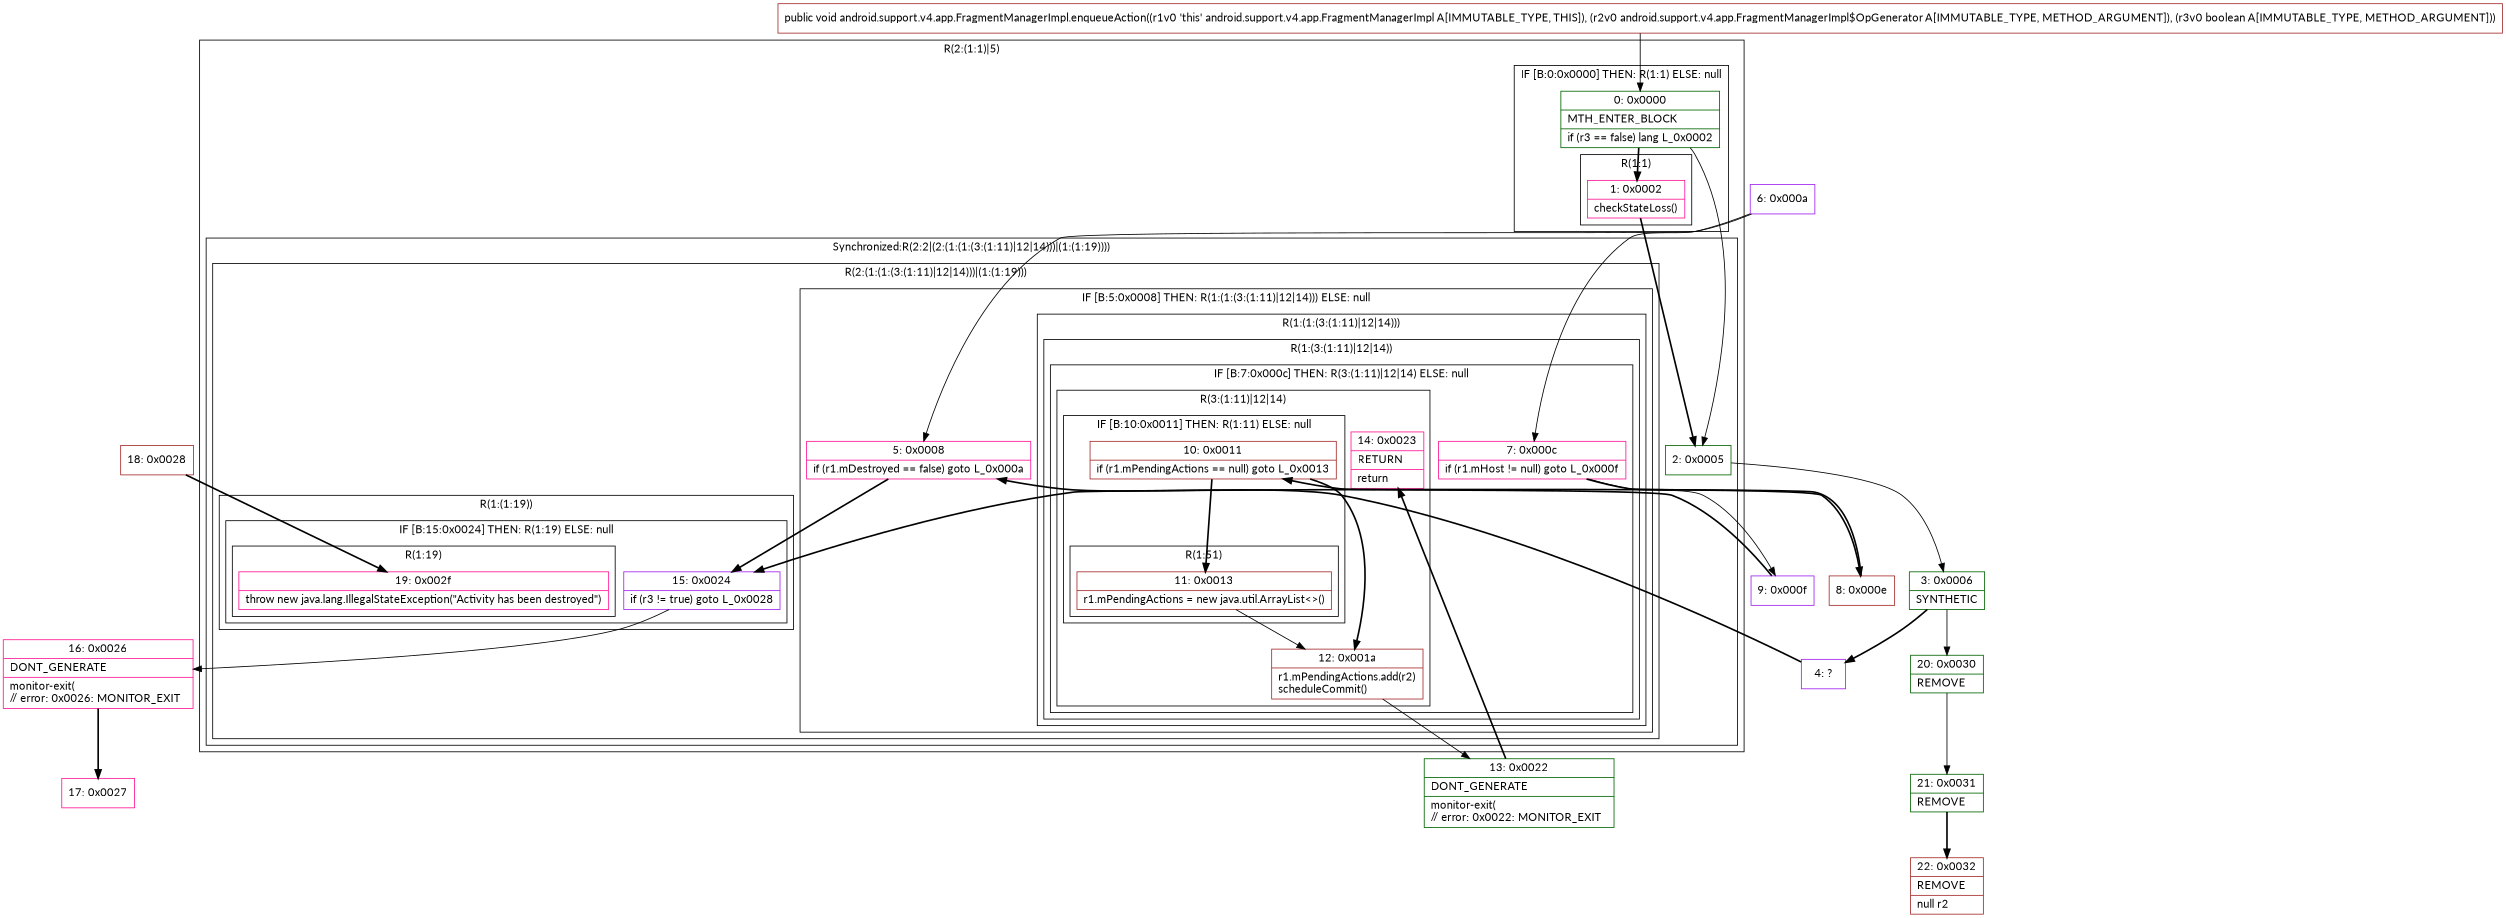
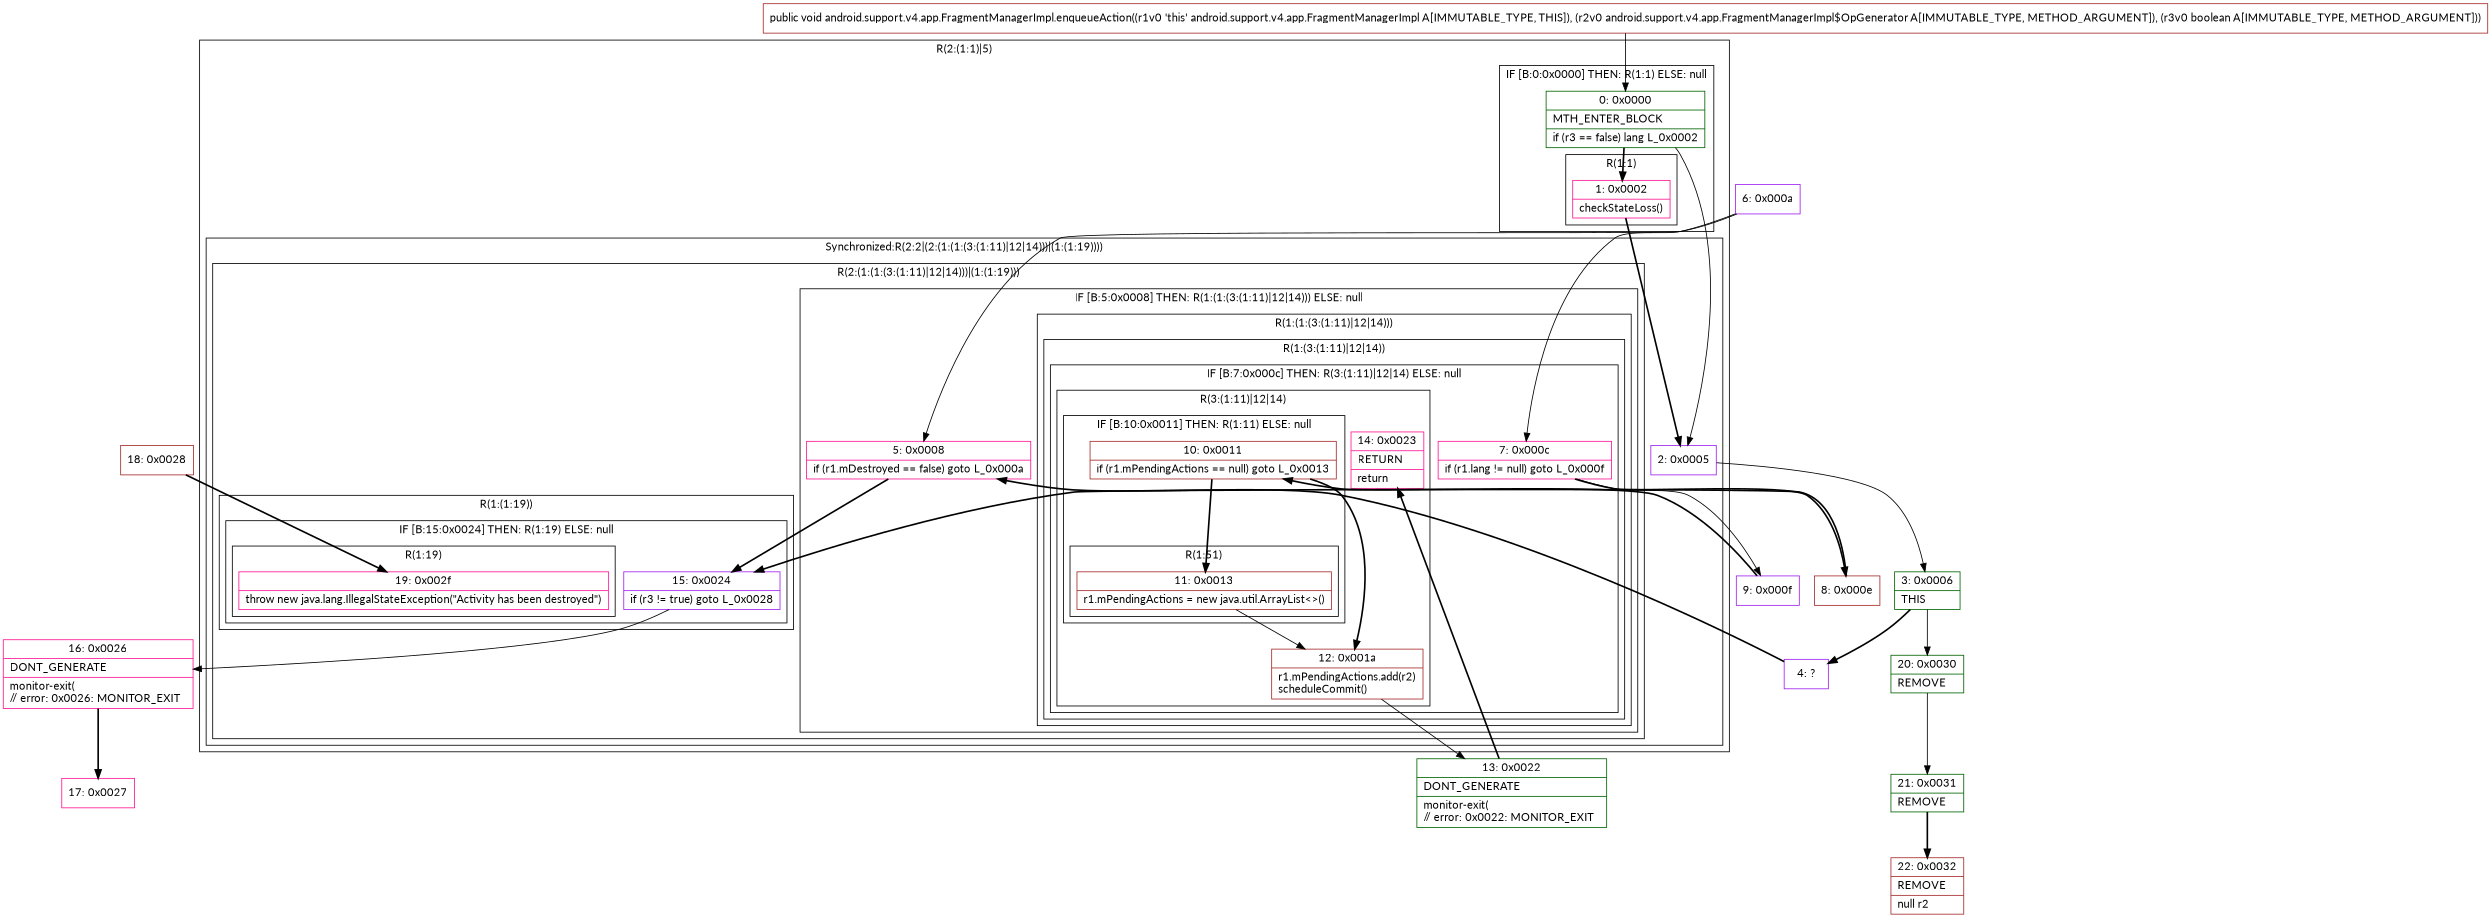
node "2: 0x0005": color darkgreen -> purple
node "7: 0x000c": text "if (r1.mHost != null) goto L_0x000f" -> "if (r1.lang != null) goto L_0x000f"
node "3: 0x0006": text "SYNTHETIC" -> "THIS"
